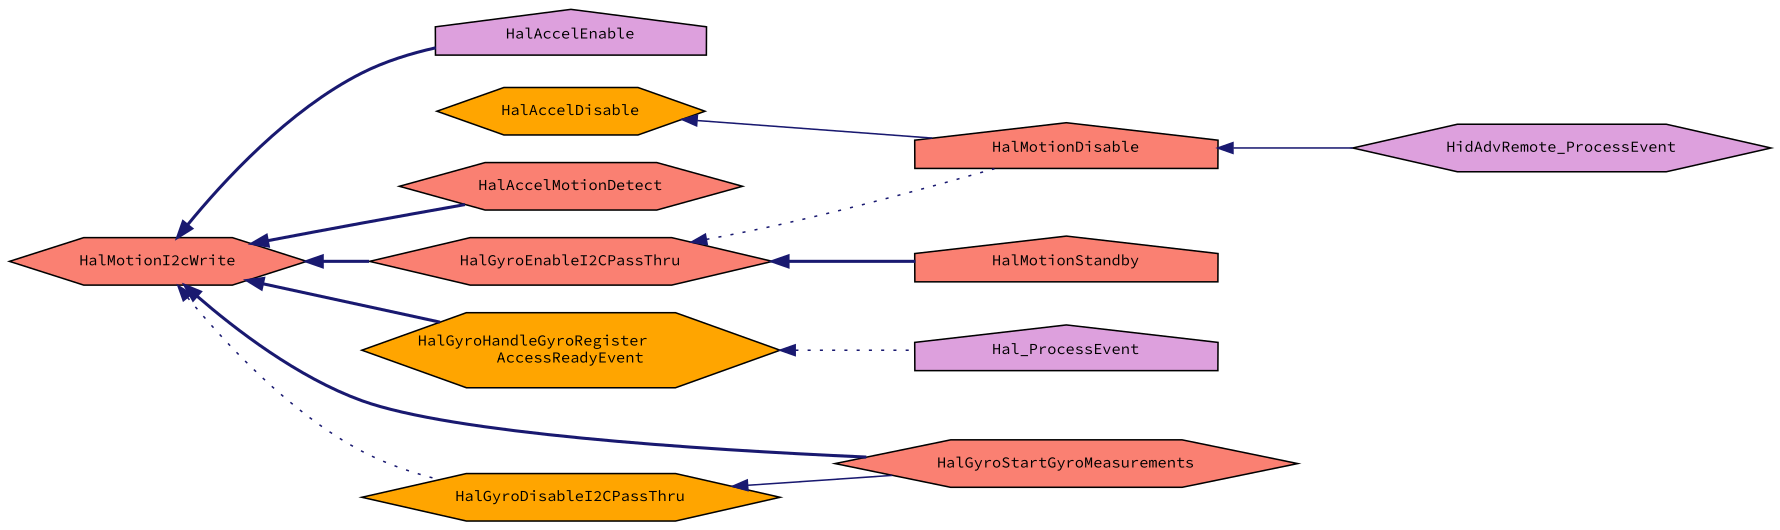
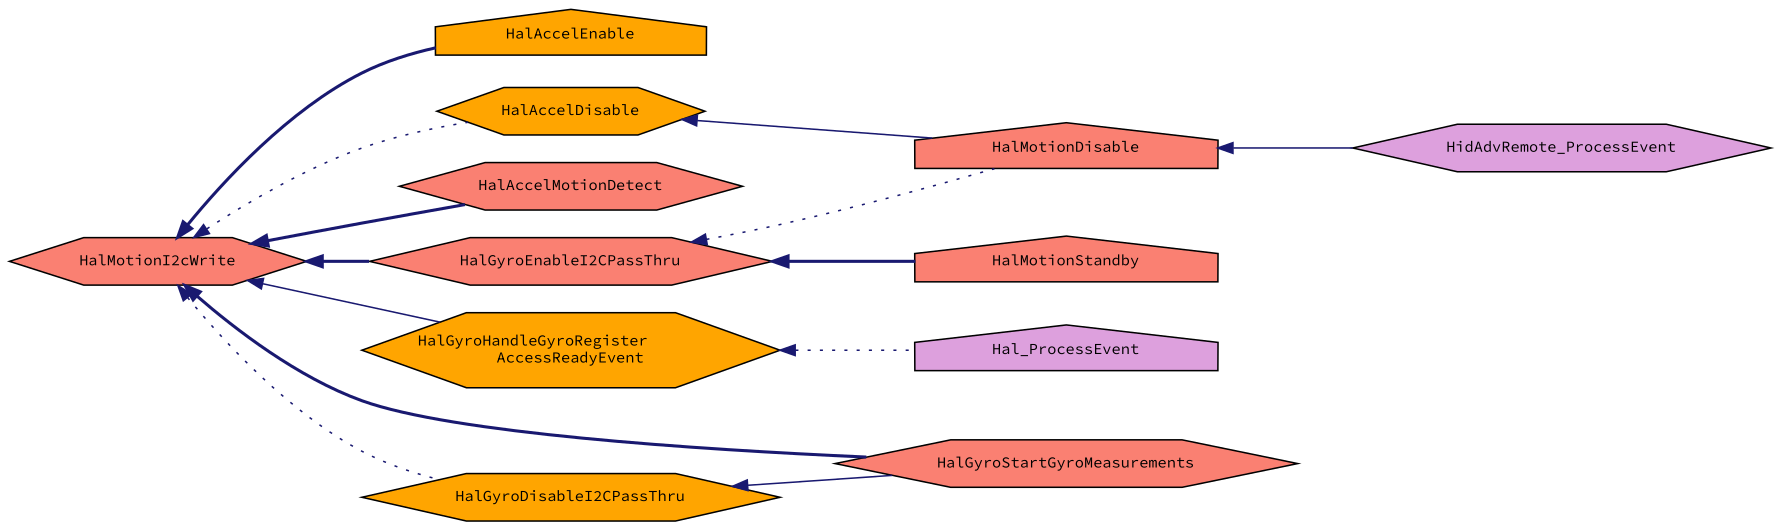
node "HalAccelEnable": fillcolor plum -> orange
edge "HalAccelDisable" -> "HalMotionI2cWrite": added
edge "HalGyroHandleGyroRegister AccessReadyEvent" -> "HalMotionI2cWrite": style bold -> solid
